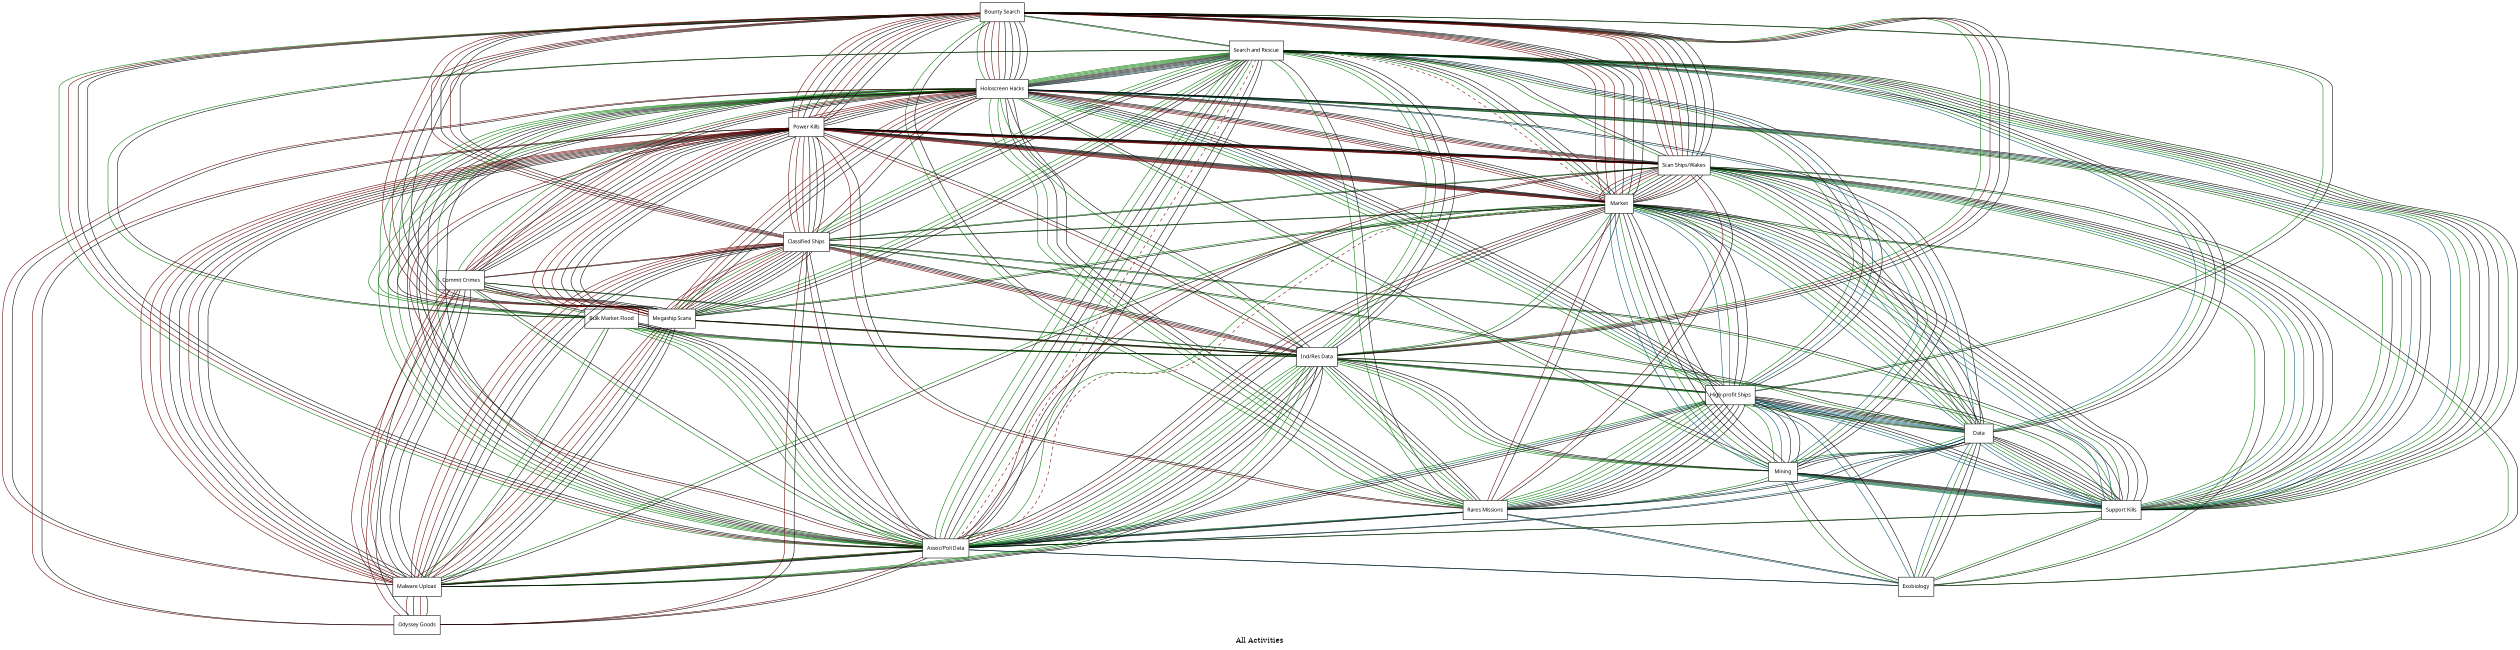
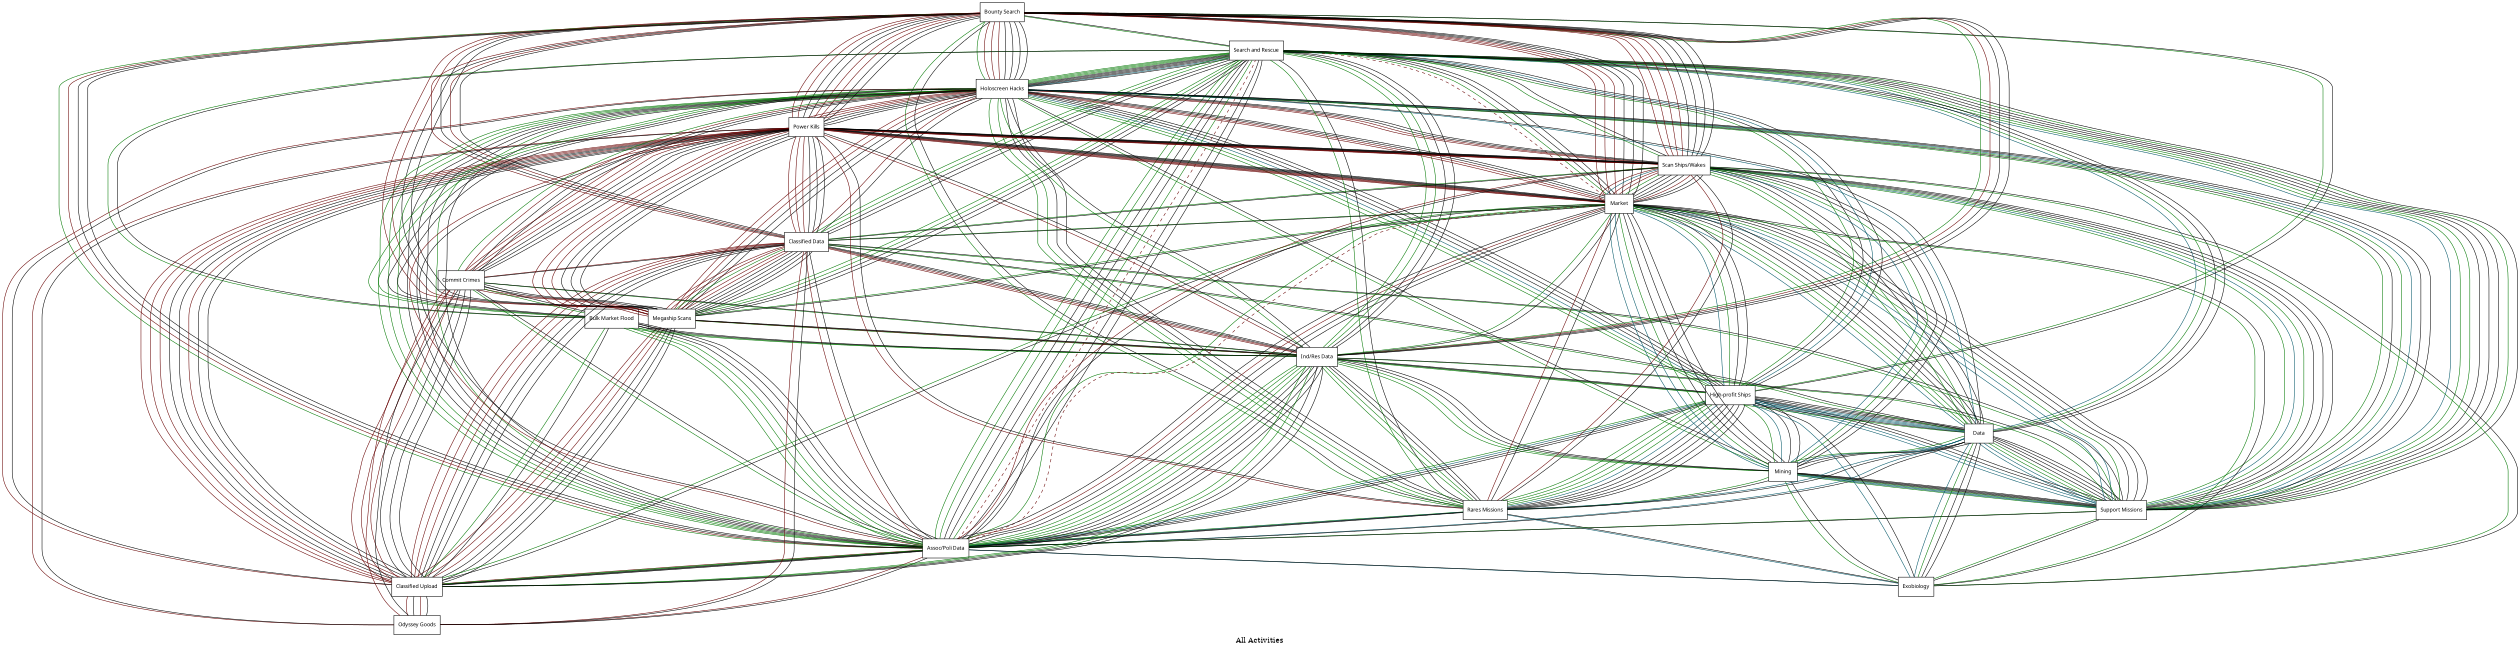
node "Classified Ships": label "Classified Ships" -> "Classified Data"
node "Support Kills": label "Support Kills" -> "Support Missions"
node "Malware Upload": label "Malware Upload" -> "Classified Upload"
